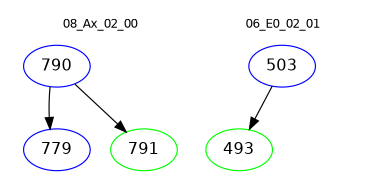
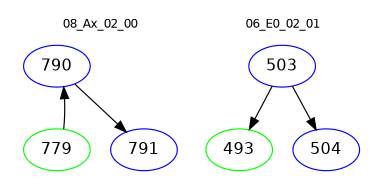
edge "790" -> "779": reversed
node "779": color blue -> green
node "791": color green -> blue
node "504": added
